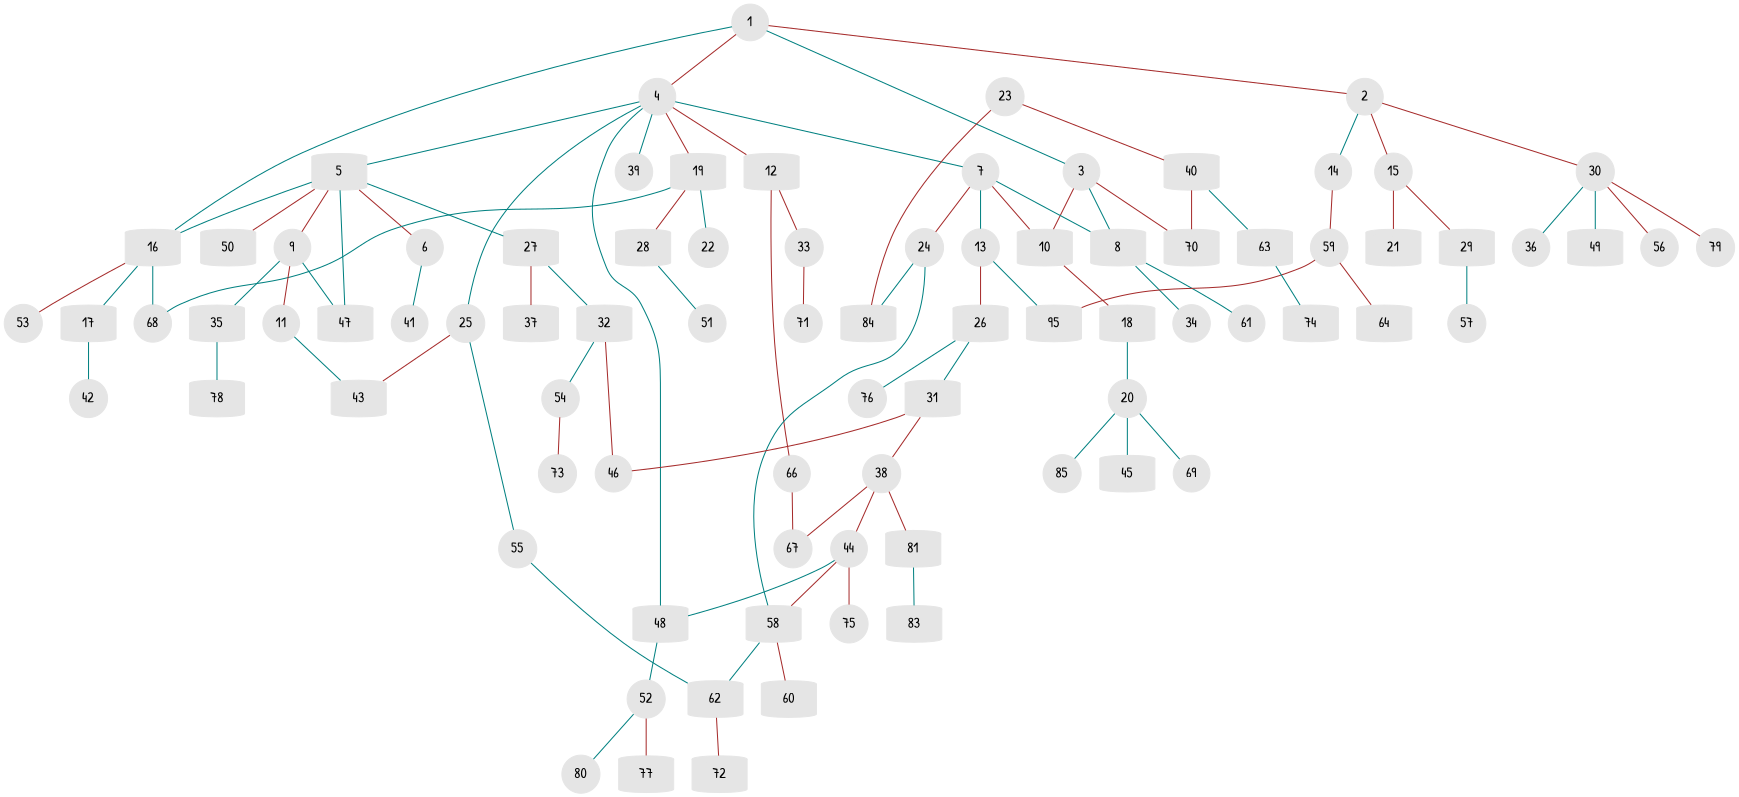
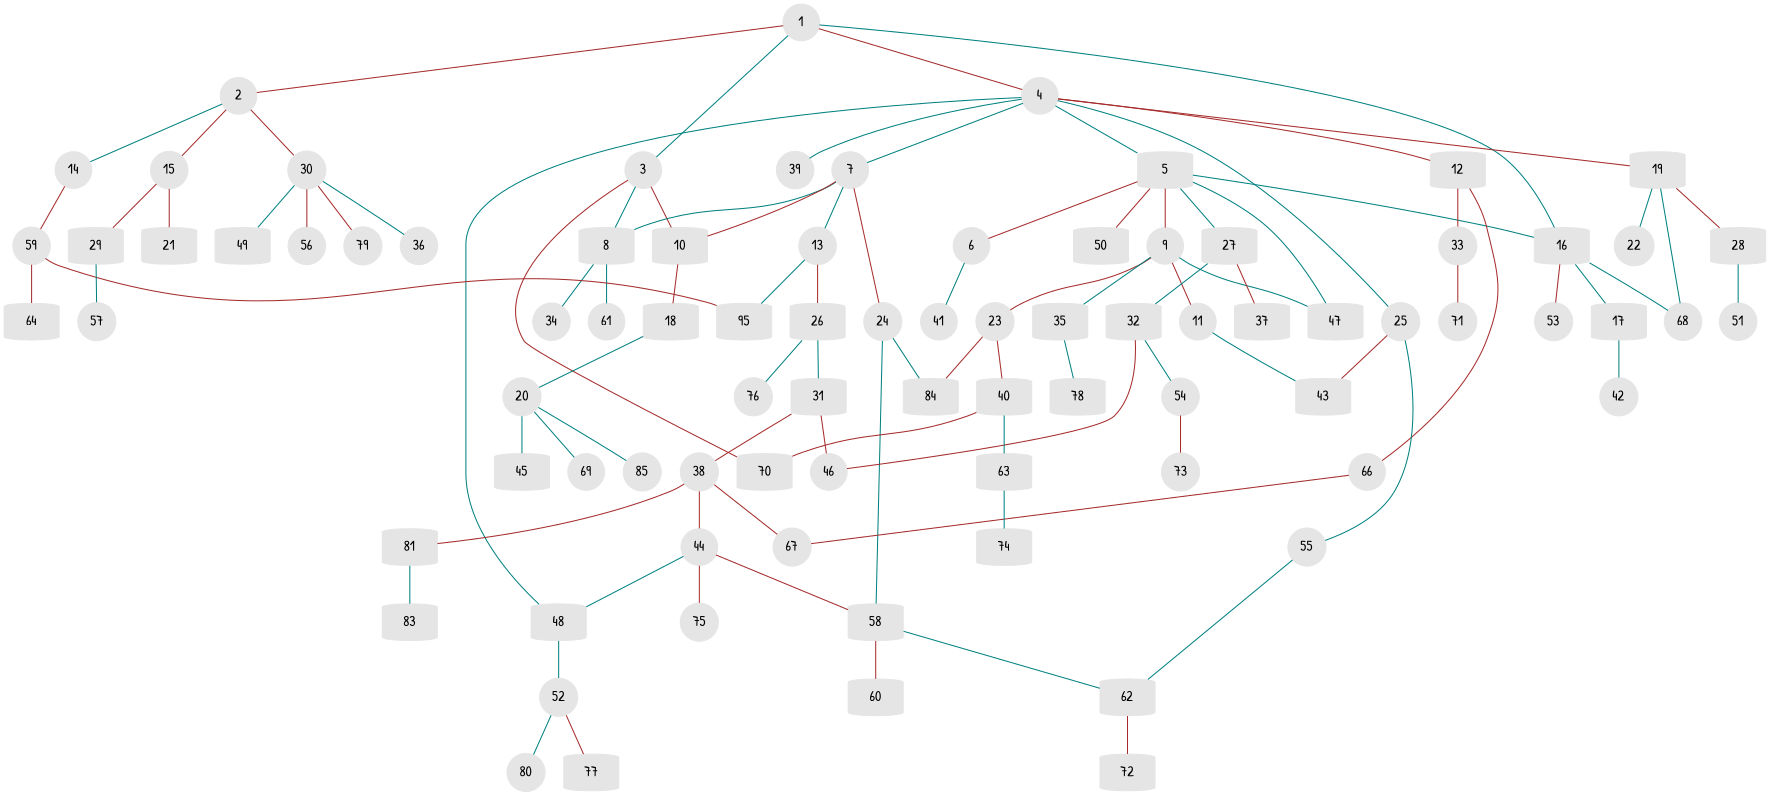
edge "9" -- "23": added
